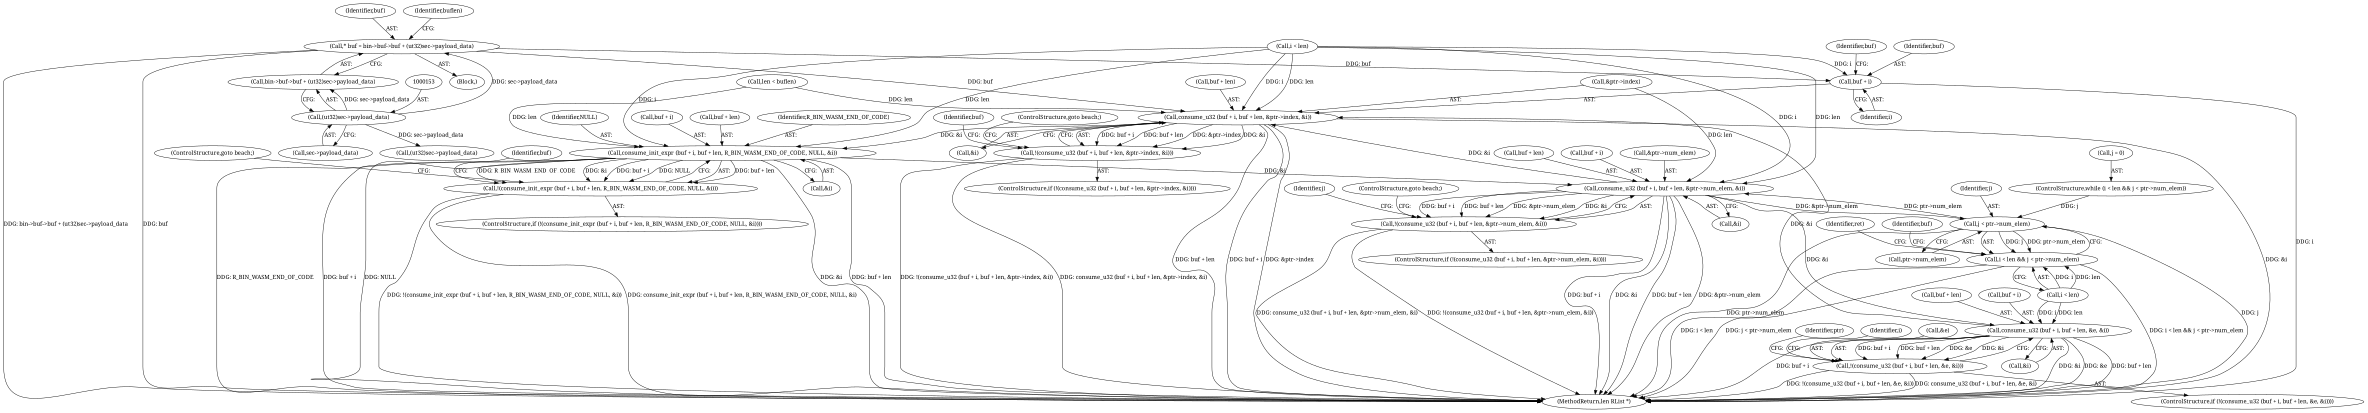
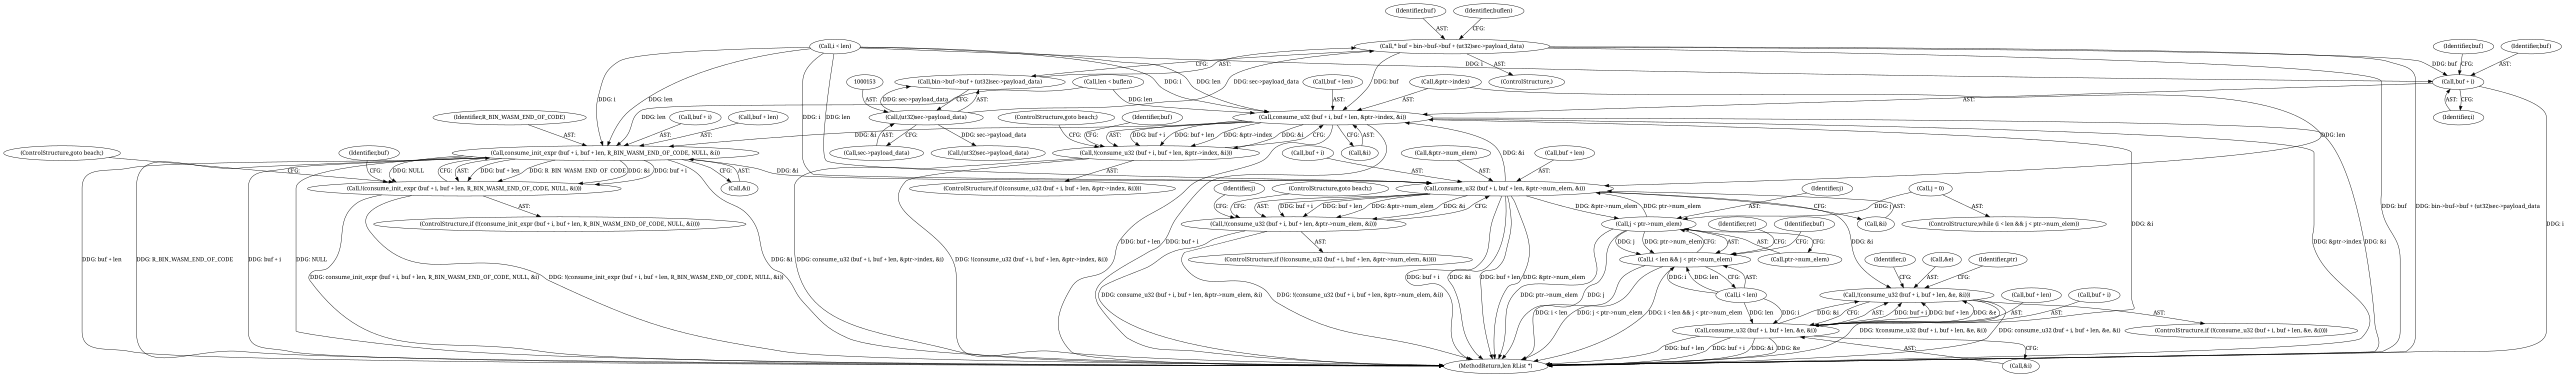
node "(Block,)": label "(Block,)" -> "(ControlStructure,)"
node "(Identifier,NULL)": removed
edge "(ControlStructure,while (i < len && j < ptr->num_elem))" -> "(Call,j < ptr->num_elem)": now "(Call,j = 0)" -> "(Call,j < ptr->num_elem)"
edge "(Call,consume_u32 (buf + i, buf + len, &ptr->num_elem, &i))" -> "(Call,consume_u32 (buf + i, buf + len, &e, &i))": now "(Call,consume_u32 (buf + i, buf + len, &ptr->num_elem, &i))" -> "(Call,!(consume_u32 (buf + i, buf + len, &e, &i)))"
